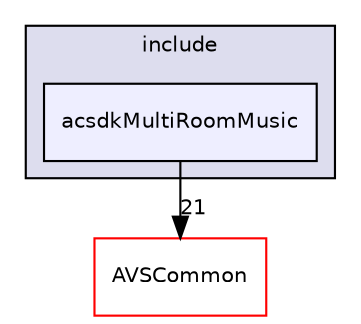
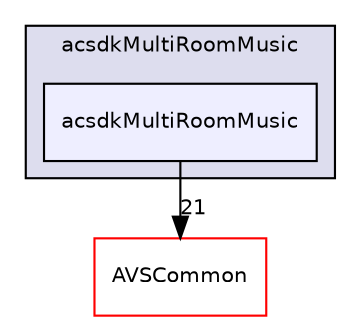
cluster "include": label "include" -> "acsdkMultiRoomMusic"
